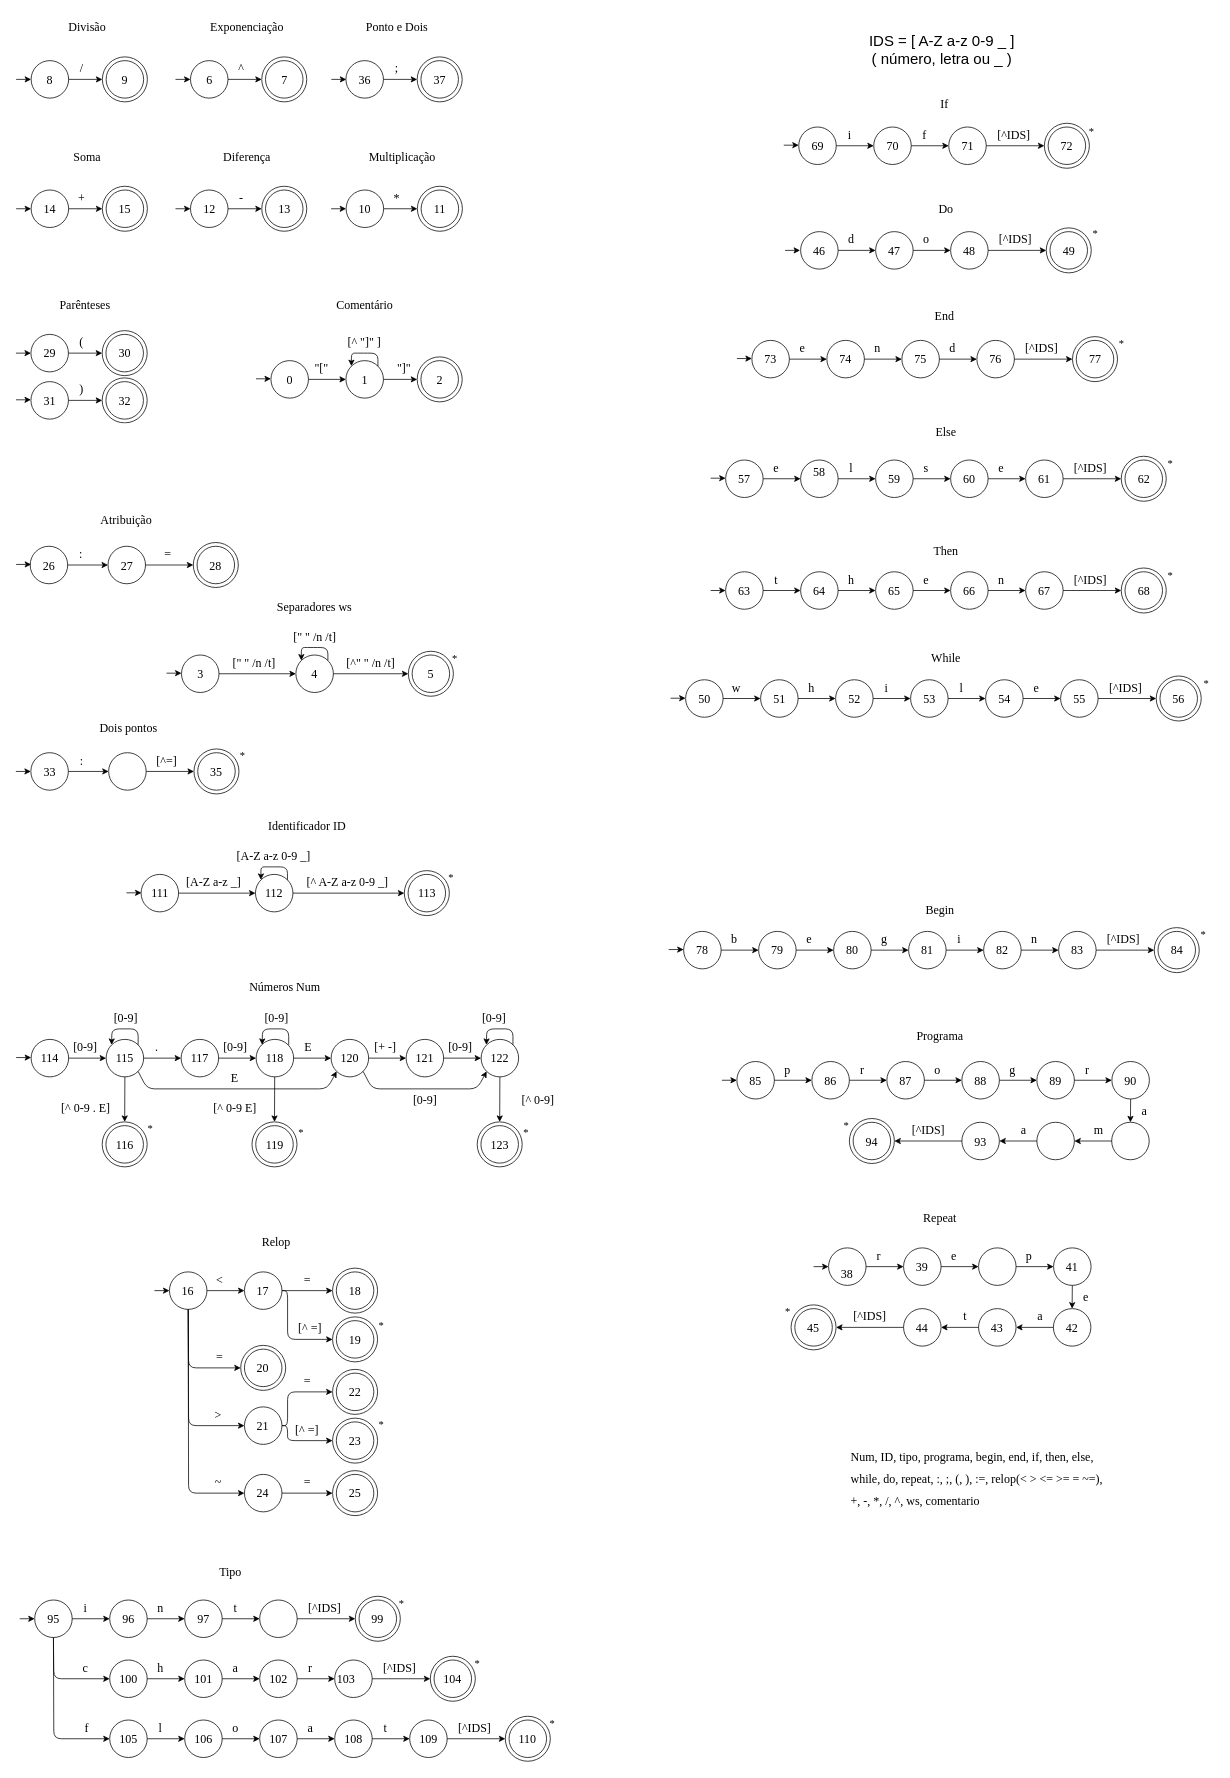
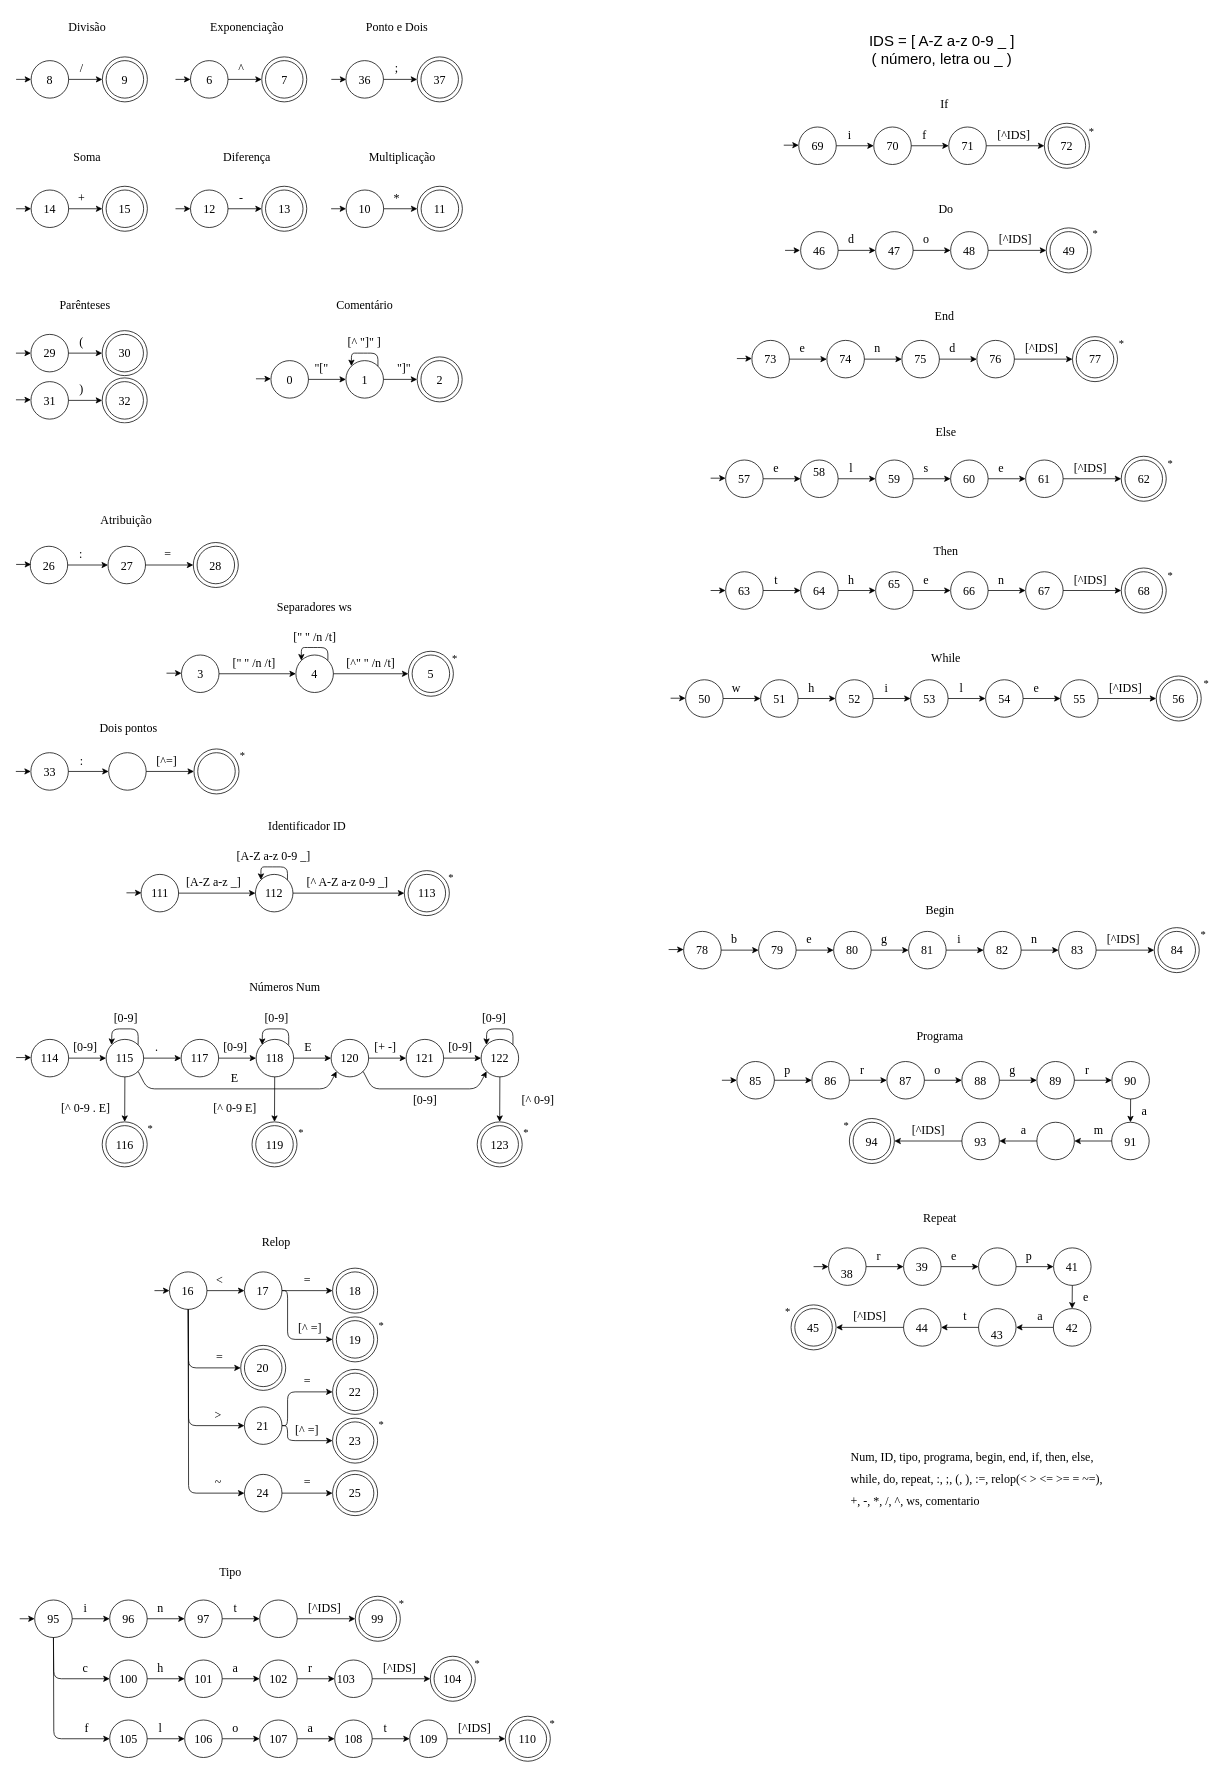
node "65": moved (894, 590) -> (894, 583)
node "35": removed
node "91": added
node "43": moved (997, 1327) -> (997, 1335)
